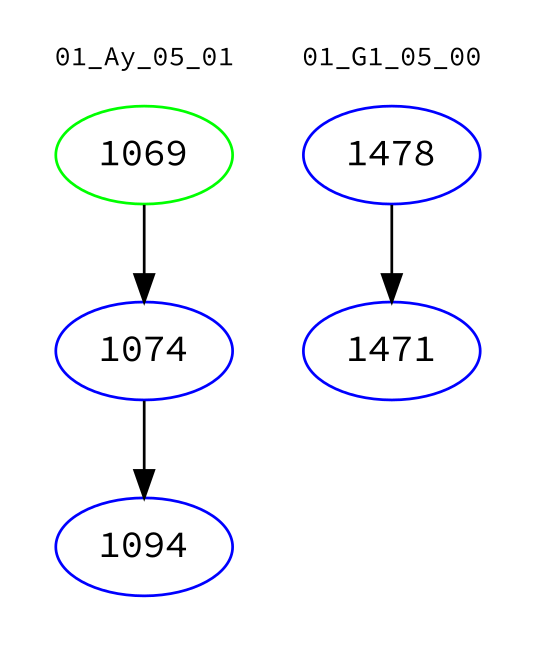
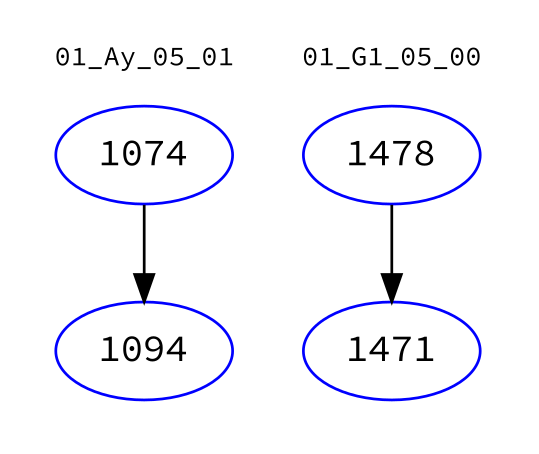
node "1069": removed
